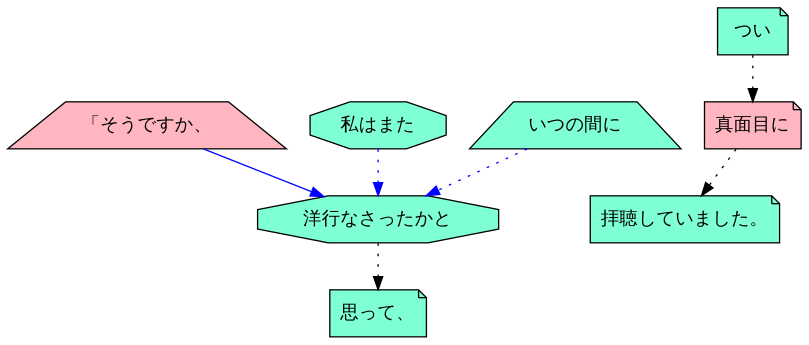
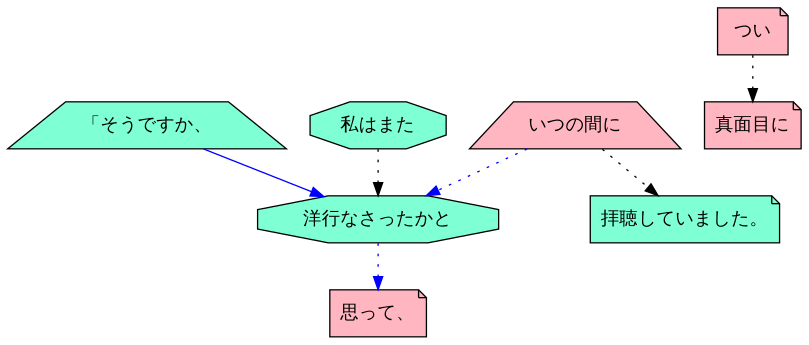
node "つい": fillcolor aquamarine -> lightpink
node "「そうですか、": fillcolor lightpink -> aquamarine
node "いつの間に": fillcolor aquamarine -> lightpink
edge "私はまた" -> "洋行なさったかと": color blue -> black
edge "真面目に" -> "拝聴していました。": now "いつの間に" -> "拝聴していました。"
edge "洋行なさったかと" -> "思って、": color black -> blue
node "思って、": fillcolor aquamarine -> lightpink
